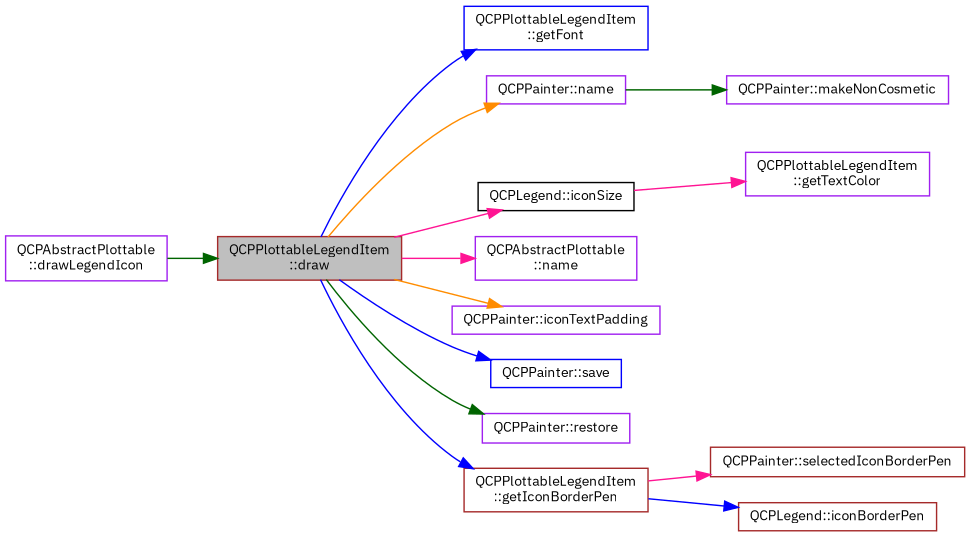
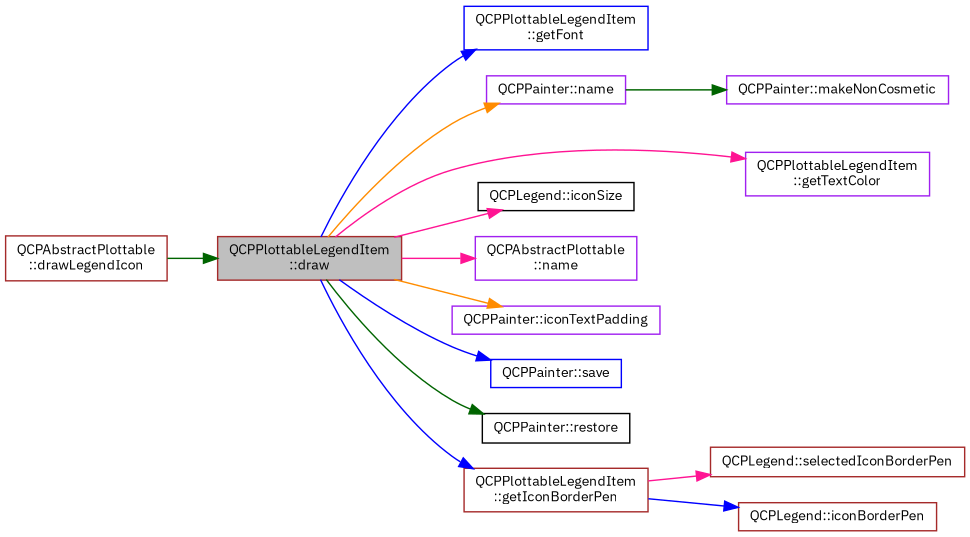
edge "QCPLegend::iconSize" -> "QCPPlottableLegendItem ::getTextColor": now "QCPPlottableLegendItem ::draw" -> "QCPPlottableLegendItem ::getTextColor"
node "QCPAbstractPlottable ::drawLegendIcon": color purple -> brown
node "QCPPainter::restore": color purple -> black
node "QCPPainter::selectedIconBorderPen": label "QCPPainter::selectedIconBorderPen" -> "QCPLegend::selectedIconBorderPen"
